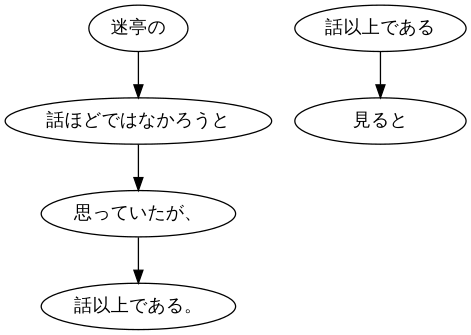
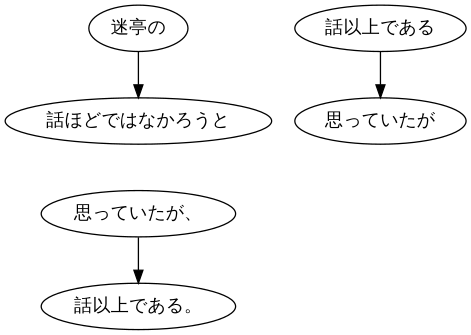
node "見ると": label "見ると" -> "思っていたが"
edge "話ほどではなかろうと" -> "思っていたが、": removed
